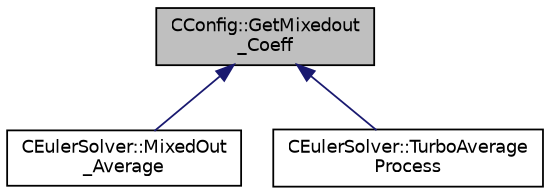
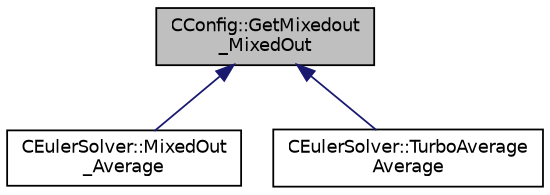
node "CConfig::GetMixedout _Coeff": label "CConfig::GetMixedout _Coeff" -> "CConfig::GetMixedout _MixedOut"
node "CEulerSolver::TurboAverage Process": label "CEulerSolver::TurboAverage Process" -> "CEulerSolver::TurboAverage Average"
